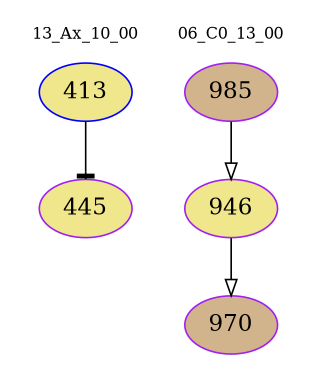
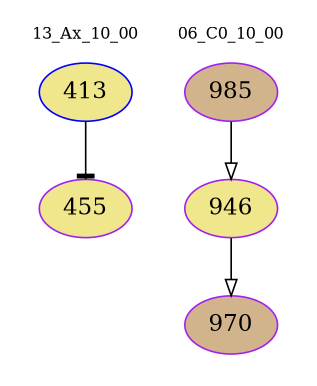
cluster "06_C0_13_00": label "06_C0_13_00" -> "06_C0_10_00"
node "445": label "445" -> "455"
